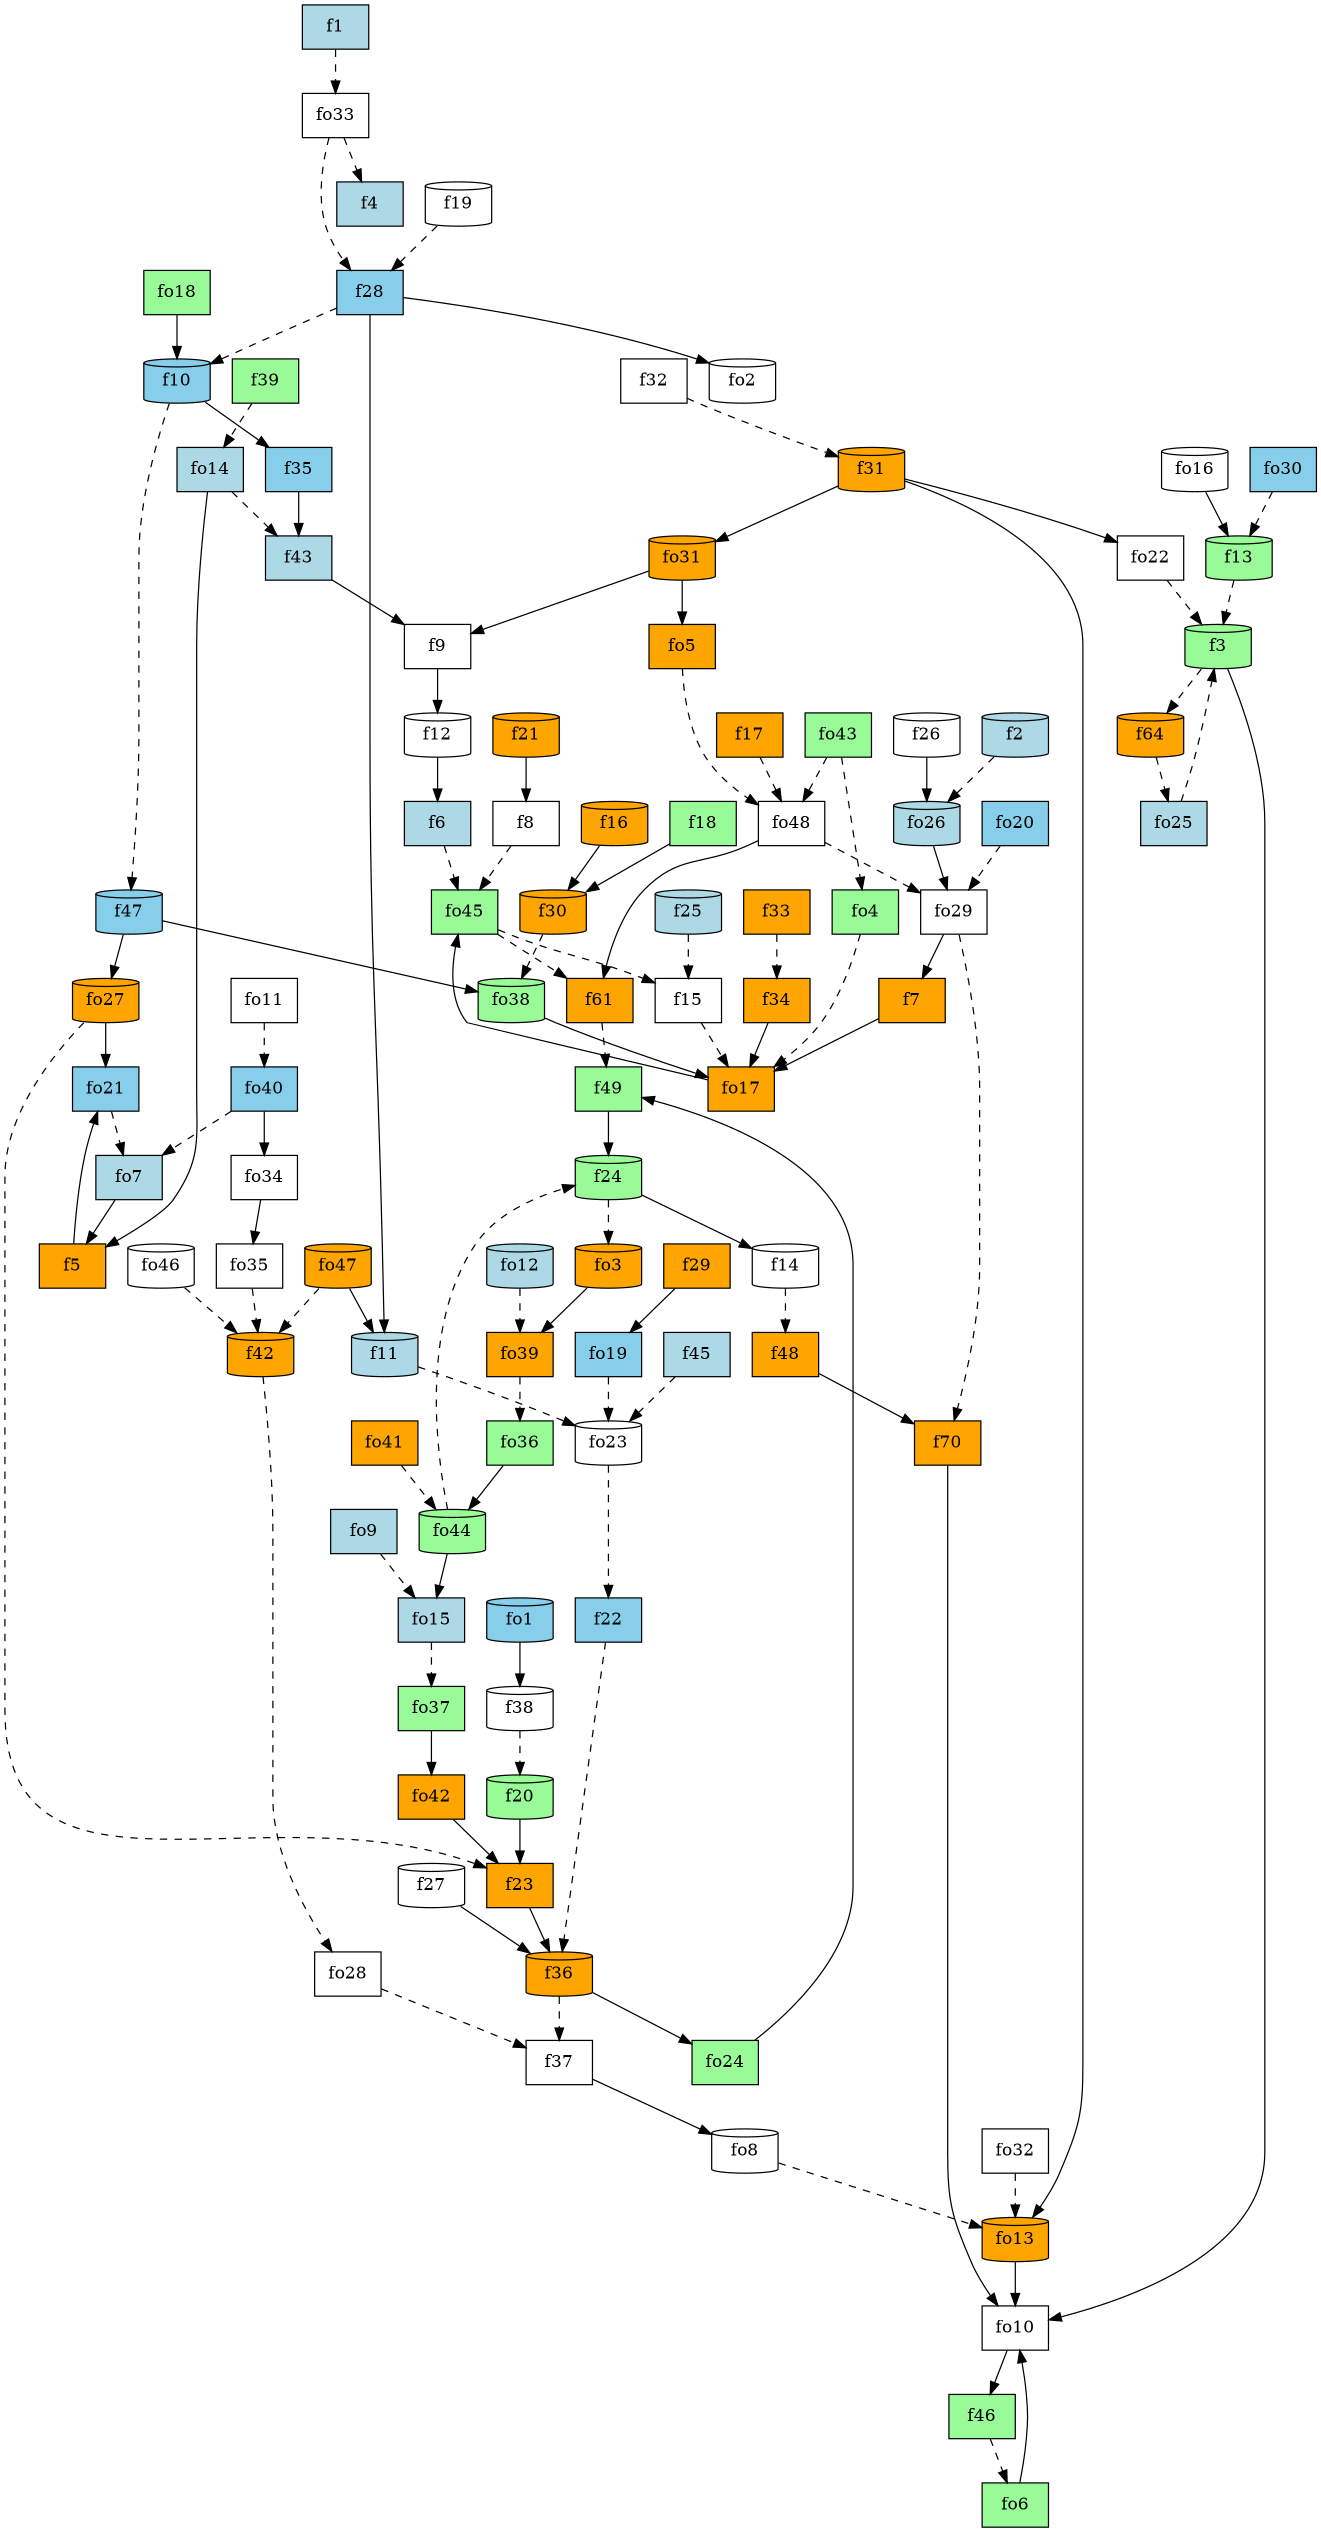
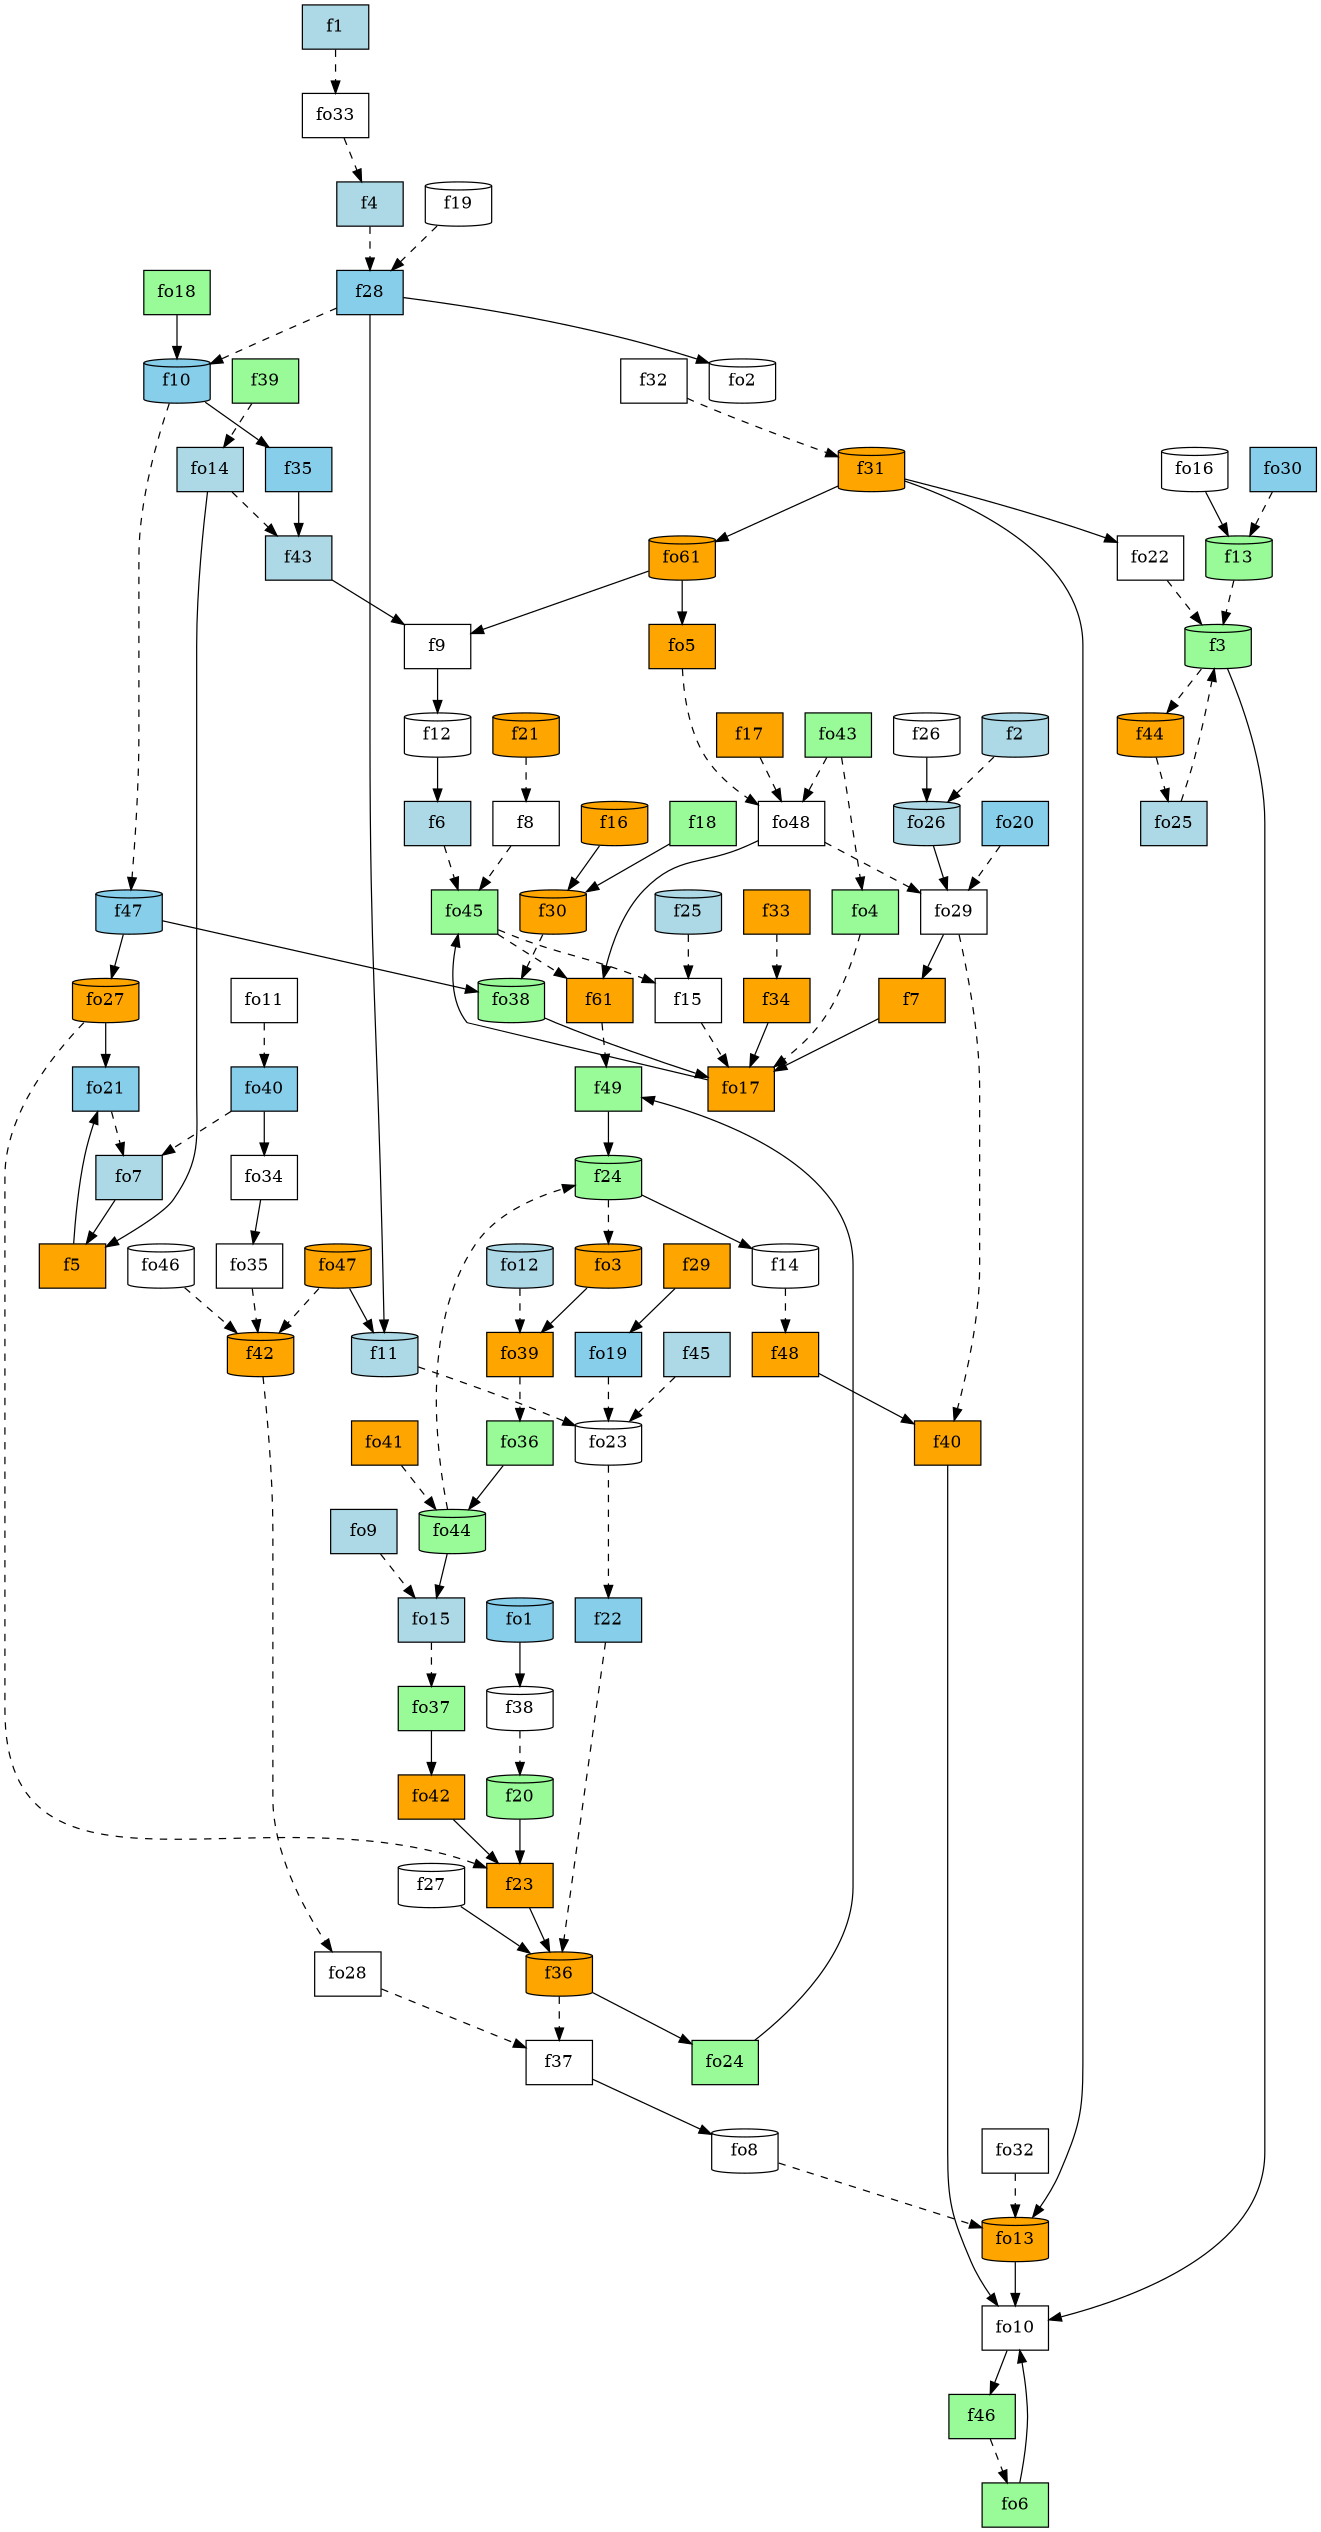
edge "fo33" -> "f28": now "f4" -> "f28"
node "fo31": label "fo31" -> "fo61"
node "f64": label "f64" -> "f44"
edge "f21" -> "f8": style solid -> dashed
node "f70": label "f70" -> "f40"
